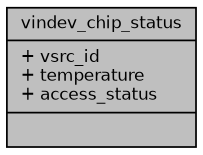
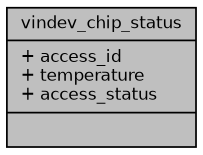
node "vindev_chip_status": text "+ vsrc_id" -> "+ access_id"
